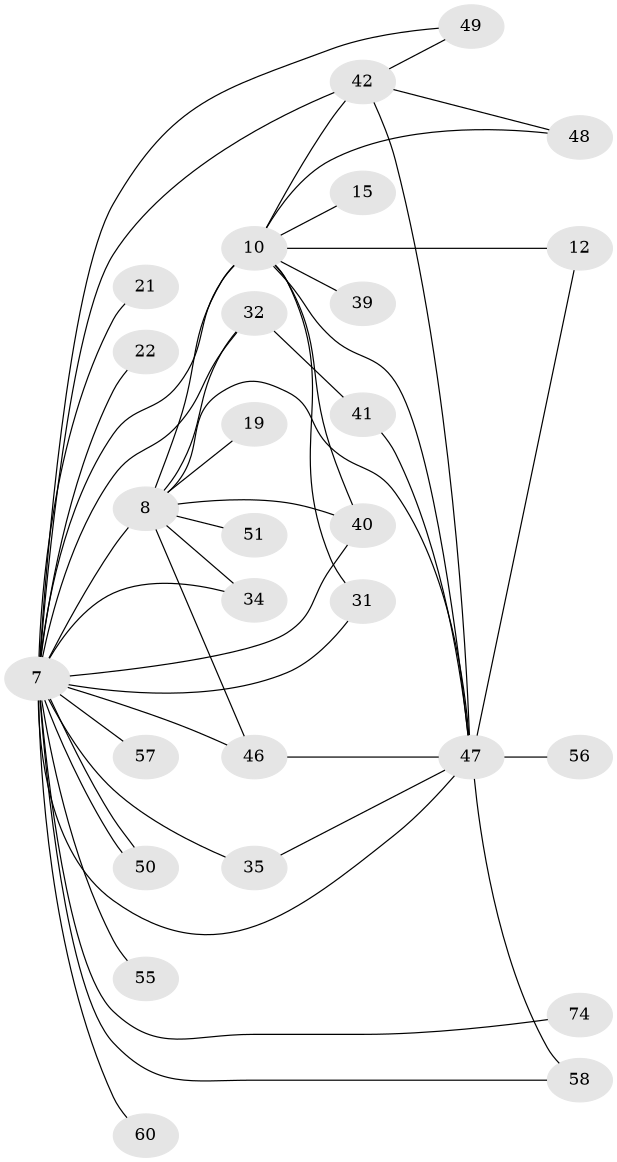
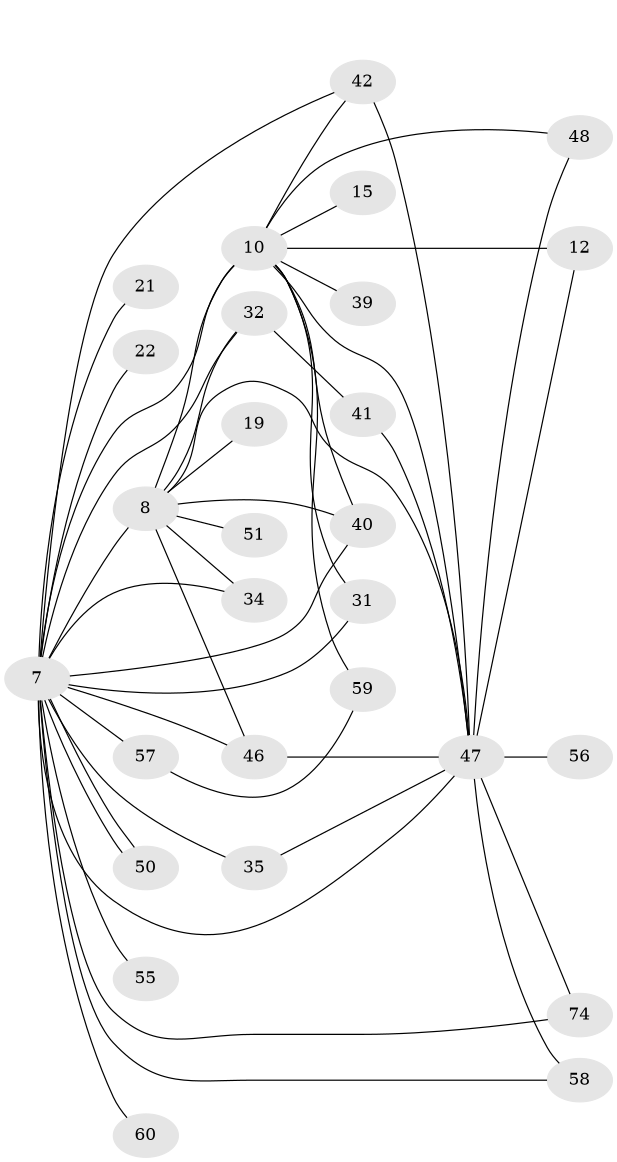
node "49": removed
edge "42" -- "48": now "47" -- "48"
node "59": added
edge "47" -- "74": added
